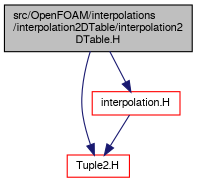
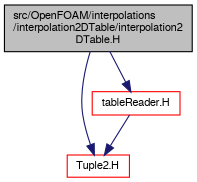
node "interpolation.H": label "interpolation.H" -> "tableReader.H"
